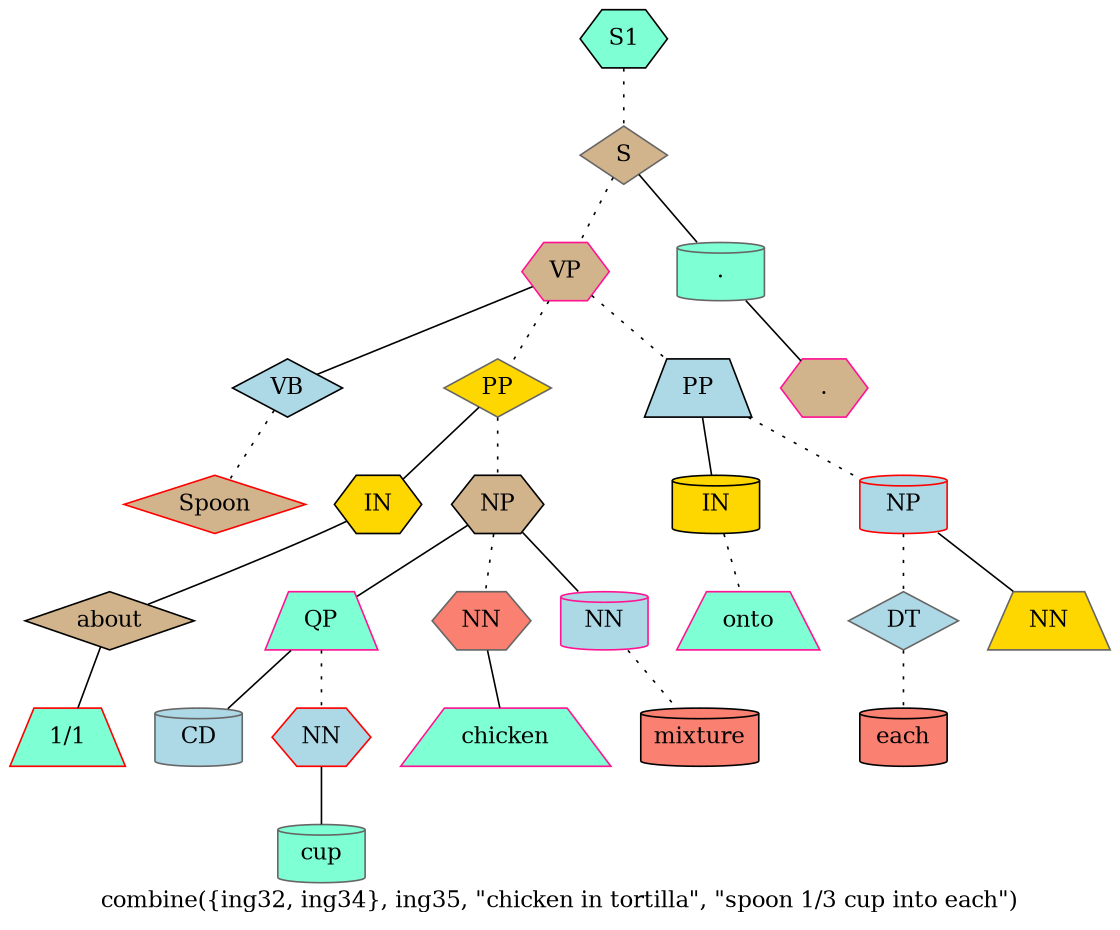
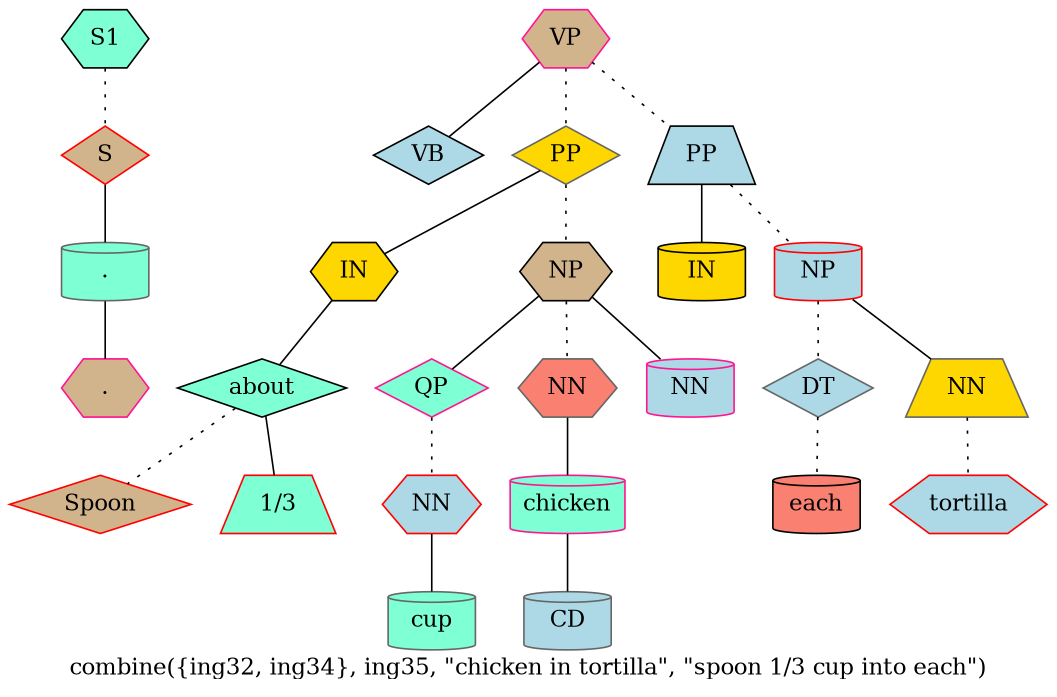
node "S": color gray40 -> red
edge "S" -- "VP": removed
edge "VB" -- "Spoon": now "about" -- "Spoon"
node "tortilla": added
node "about": fillcolor tan -> aquamarine
node "QP": shape trapezium -> diamond
node "onto": removed
edge "QP" -- "CD": now "chicken" -- "CD"
node "1/1": label "1/1" -> "1/3"
node "chicken": shape trapezium -> cylinder
node "mixture": removed
